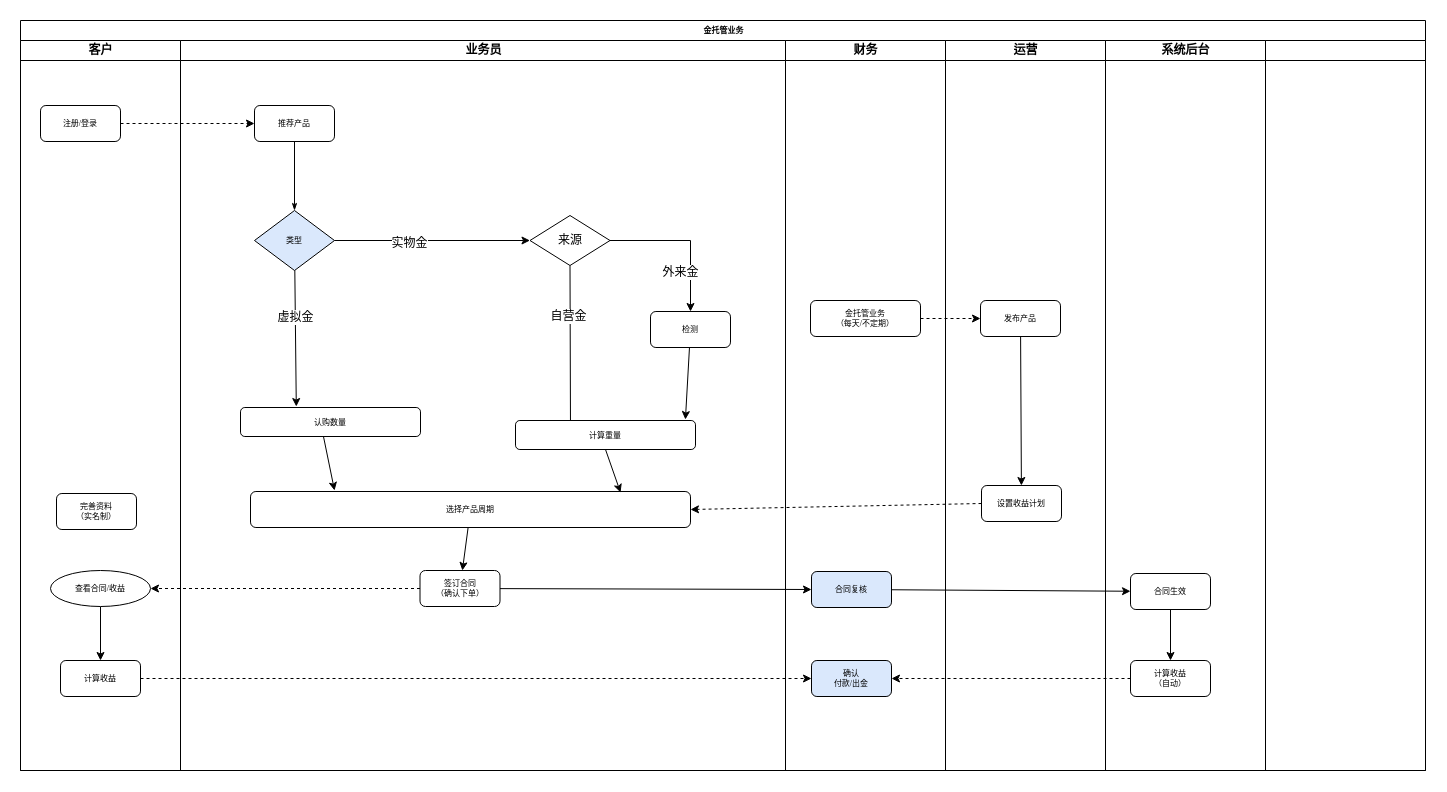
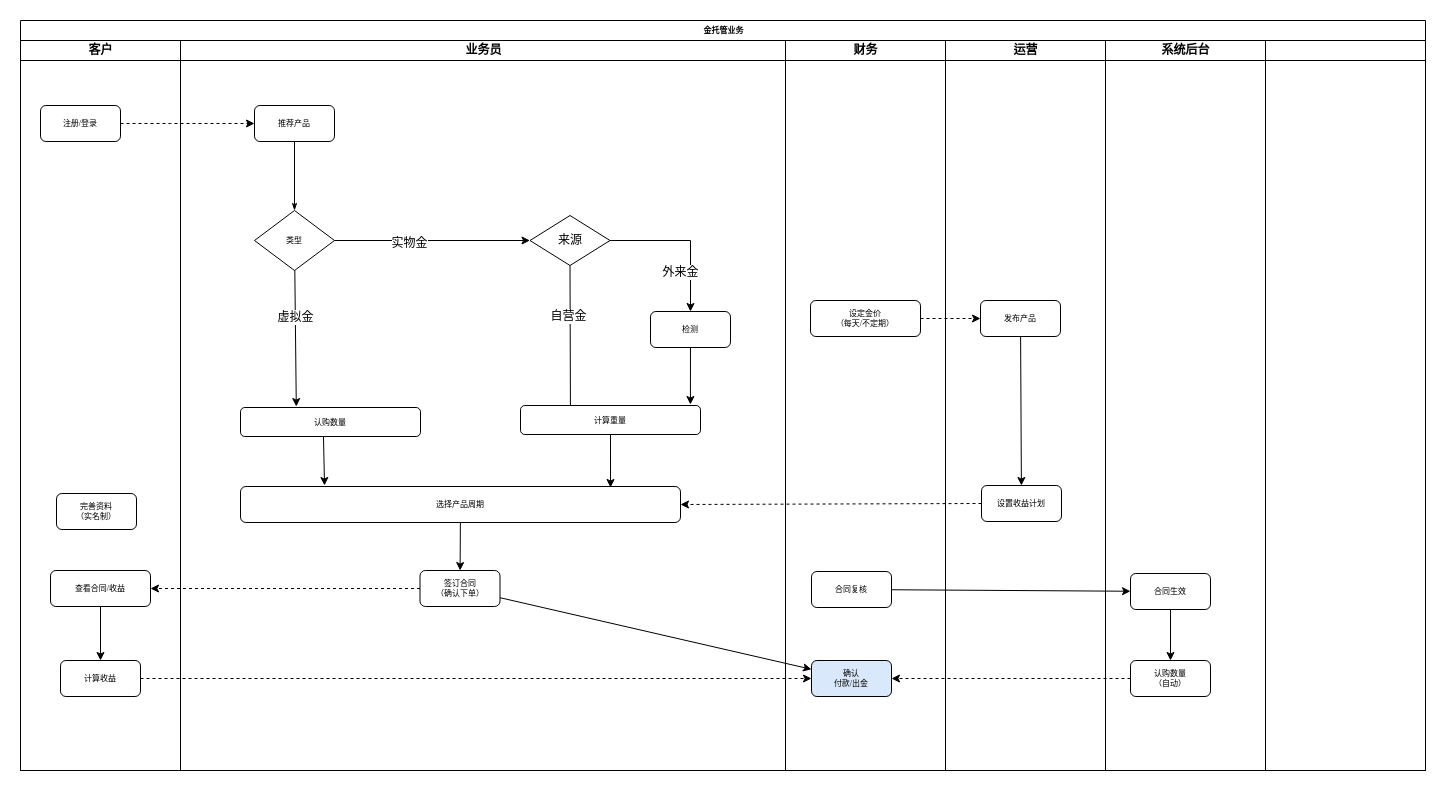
node "类型": fillcolor #dae8fc -> #ffffff
node "金托管业务 （每天/不定期）": label "金托管业务 （每天/不定期）" -> "设定金价 （每天/不定期）"
node "计算重量": moved (606, 435) -> (611, 420)
node "选择产品周期": moved (471, 510) -> (461, 505)
node "查看合同/收益": shape ellipse -> rounded rectangle
edge "签订合同 （确认下单）" -> "合同复核": now "签订合同 （确认下单）" -> "确认 付款/出金"
node "合同复核": fillcolor #dae8fc -> #ffffff
node "计算收益 （自动）": label "计算收益 （自动）" -> "认购数量 （自动）"
